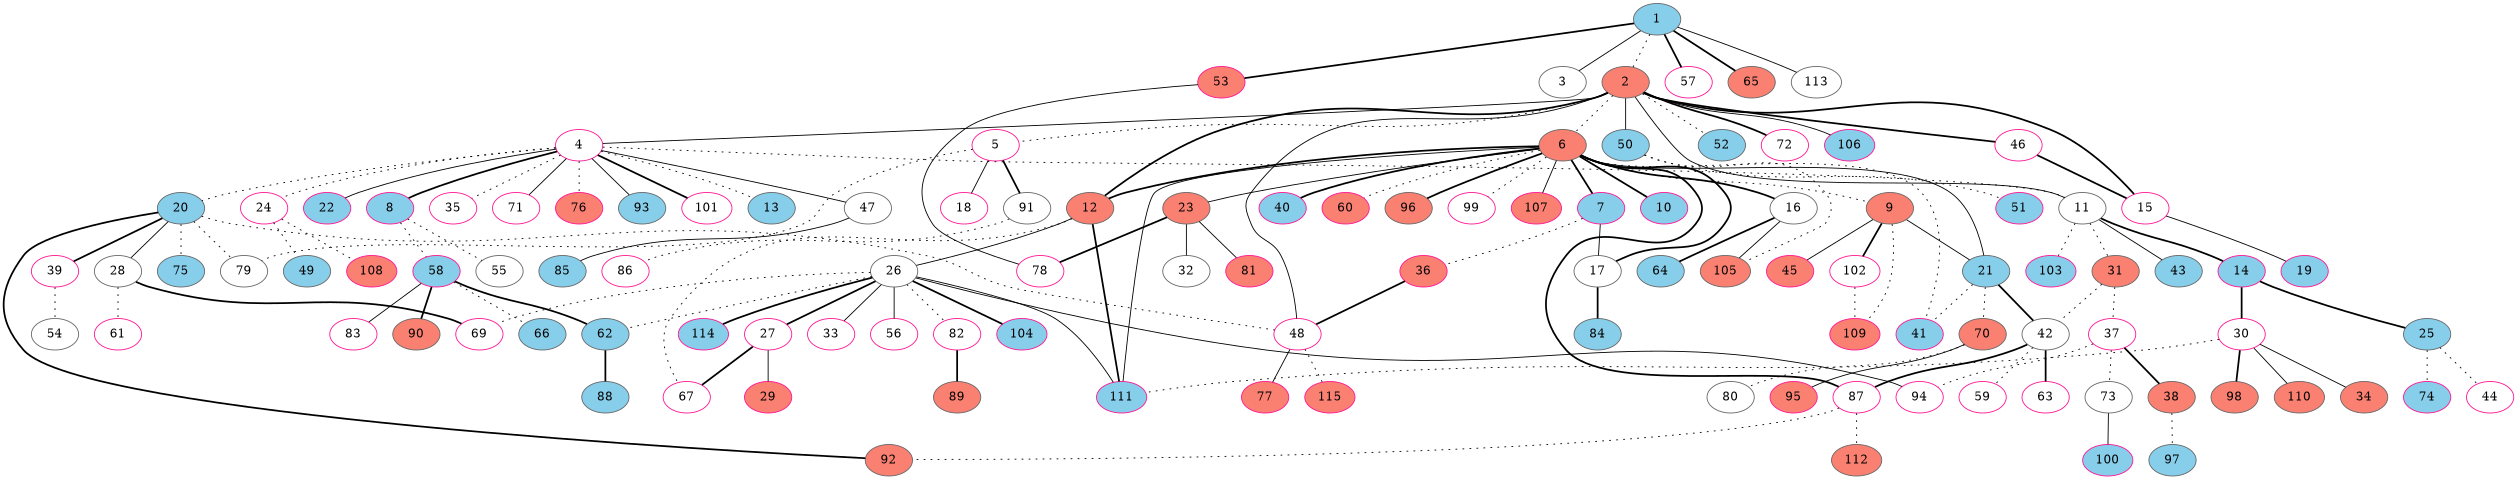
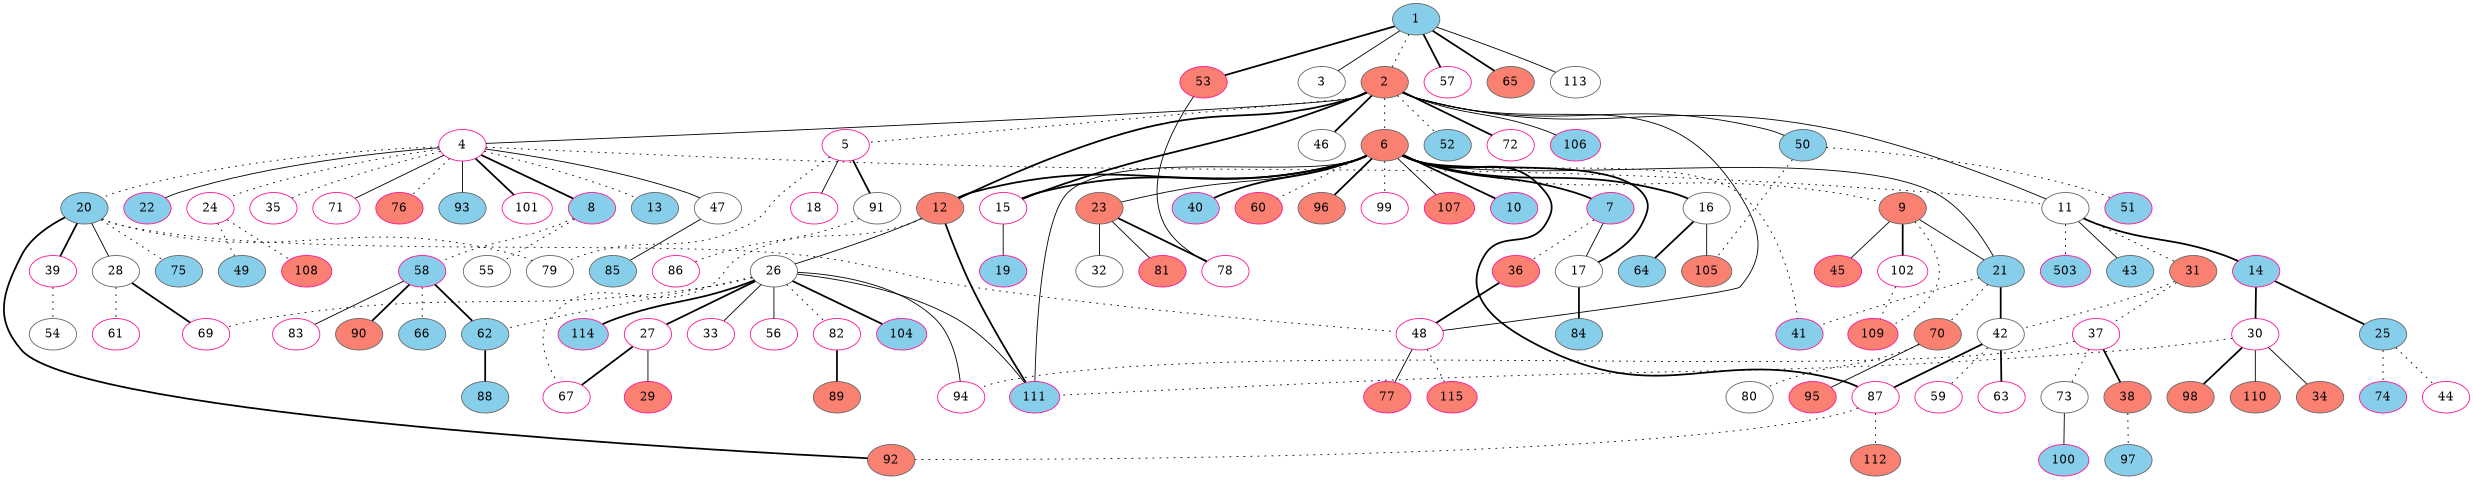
node "46": color deeppink -> gray40
edge "46" -- "15": now "6" -- "15"
node "103": label "103" -> "503"
